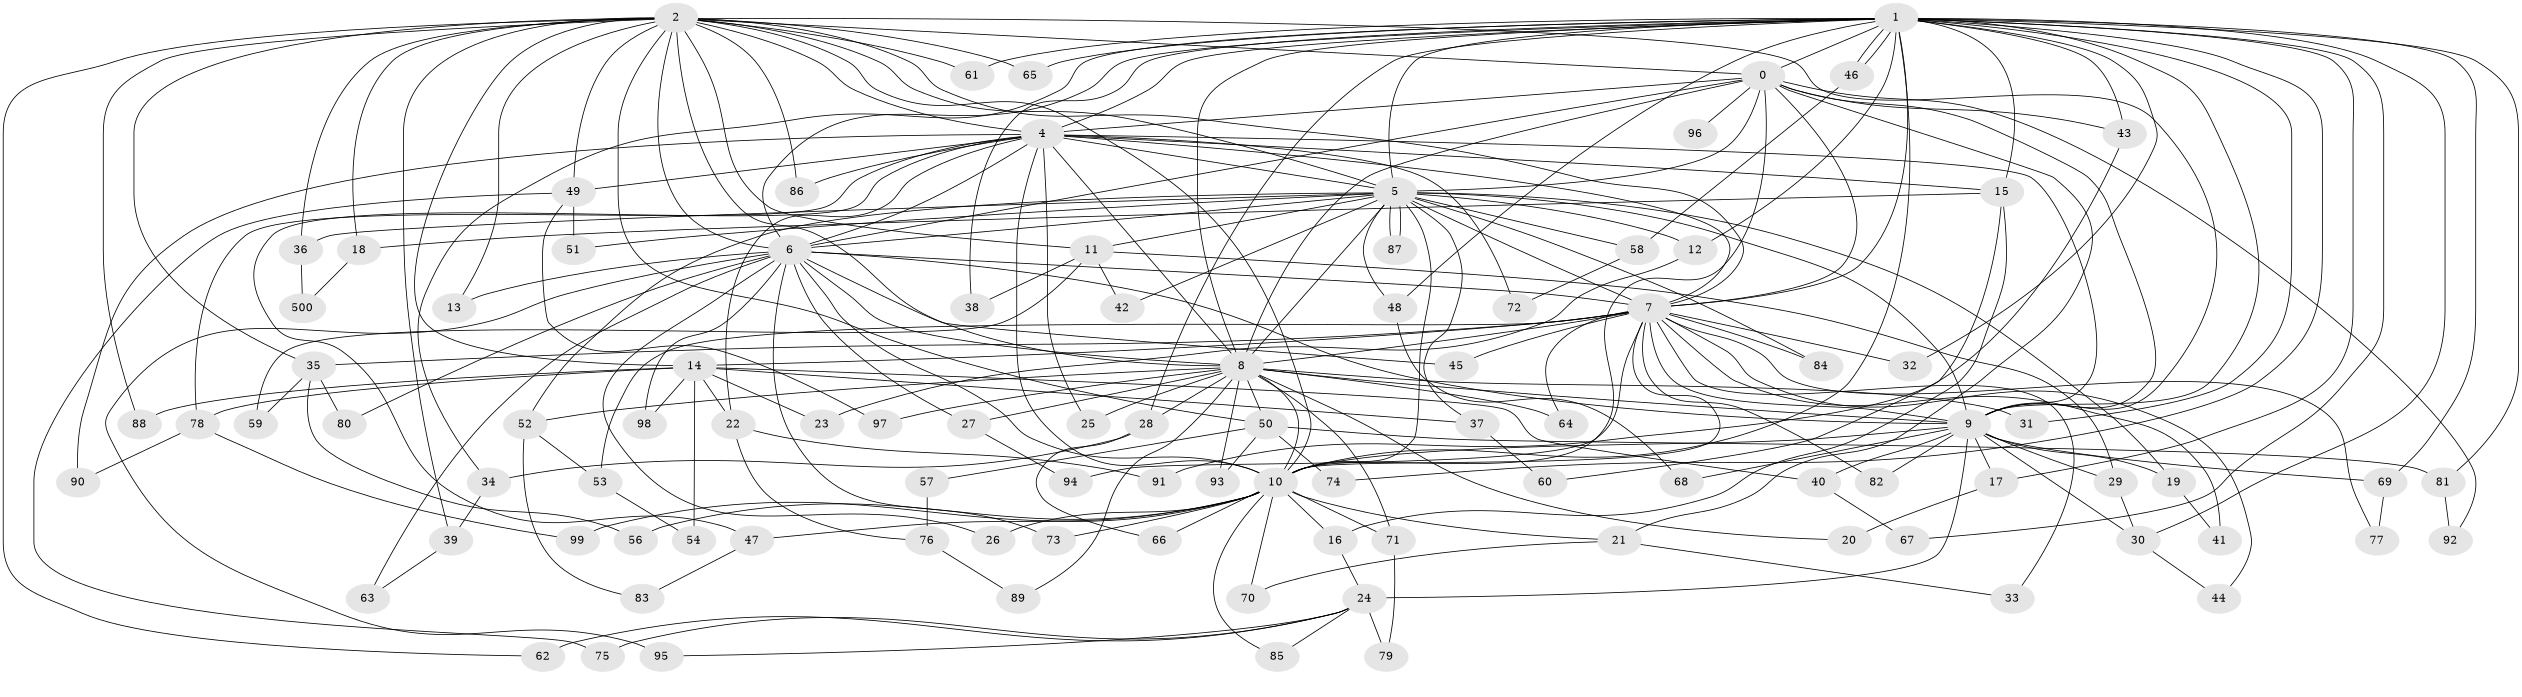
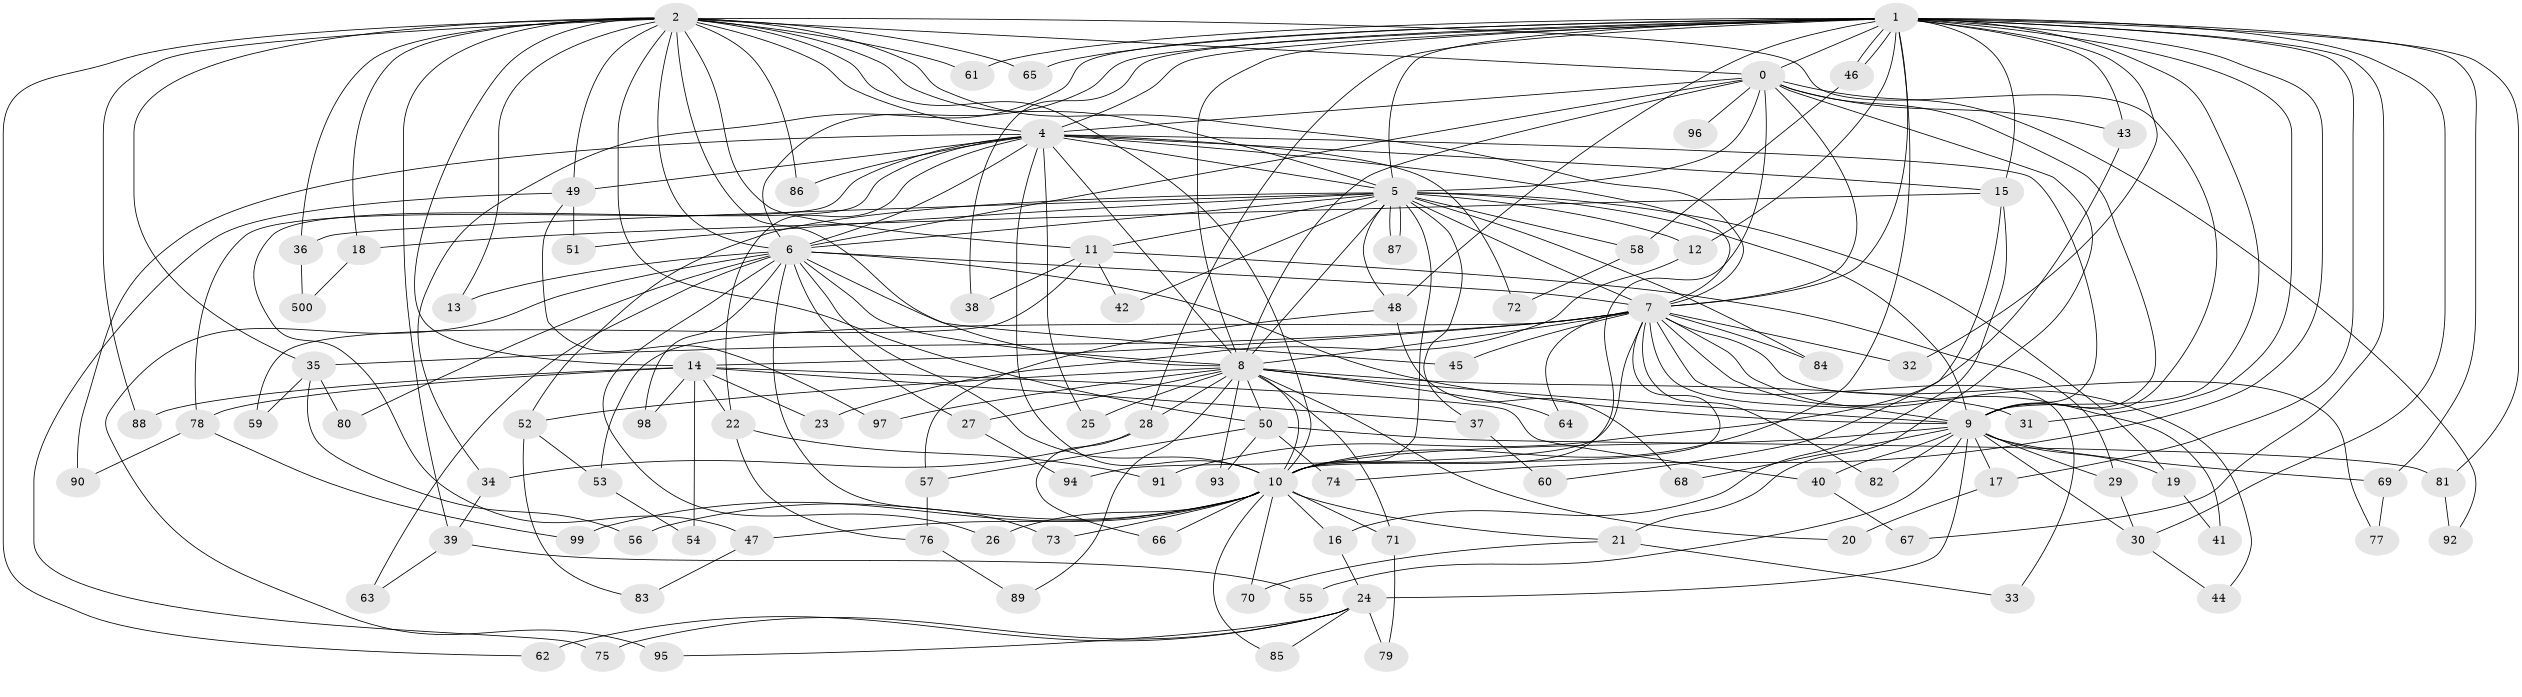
edge "48" -- "57": added
node "55": added
